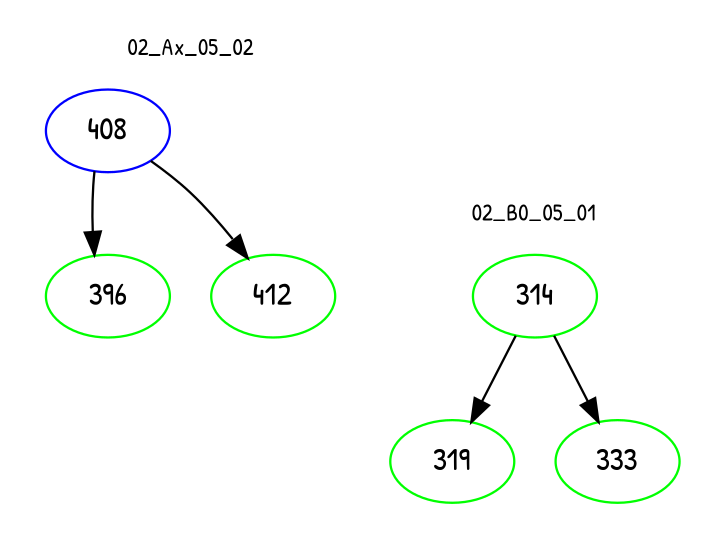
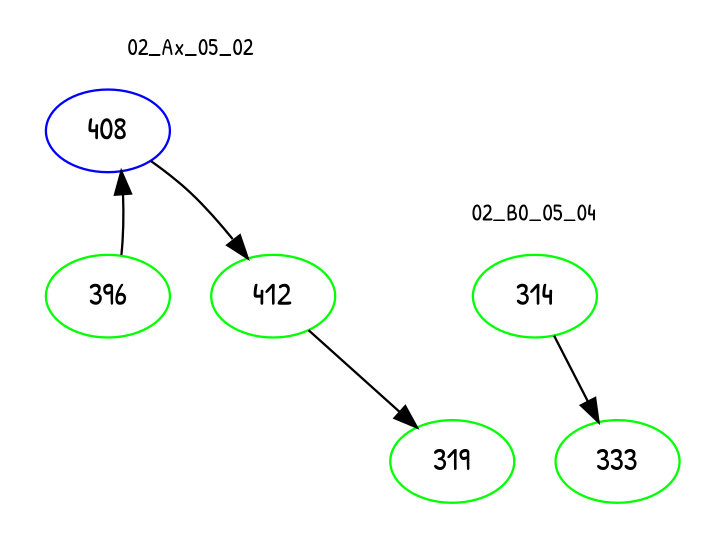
edge "408" -> "396": reversed
cluster "02_B0_05_01": label "02_B0_05_01" -> "02_B0_05_04"
edge "314" -> "319": now "412" -> "319"
